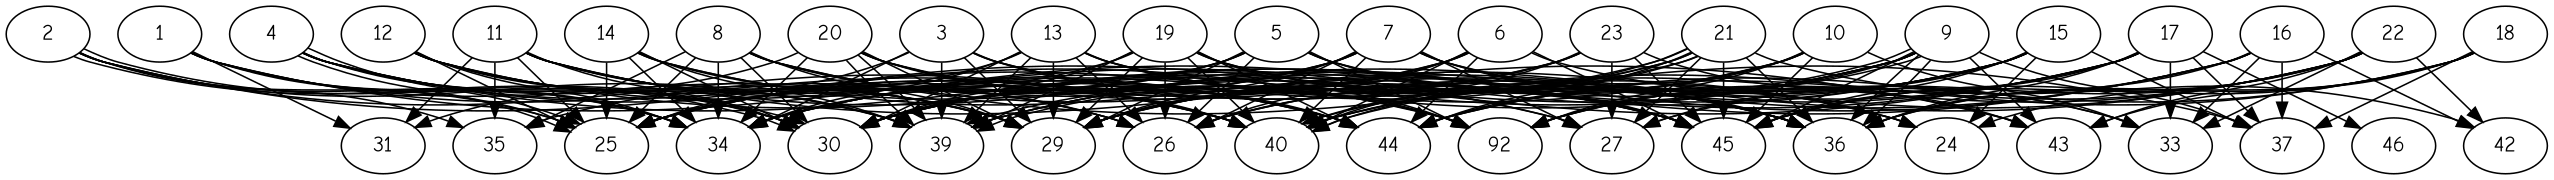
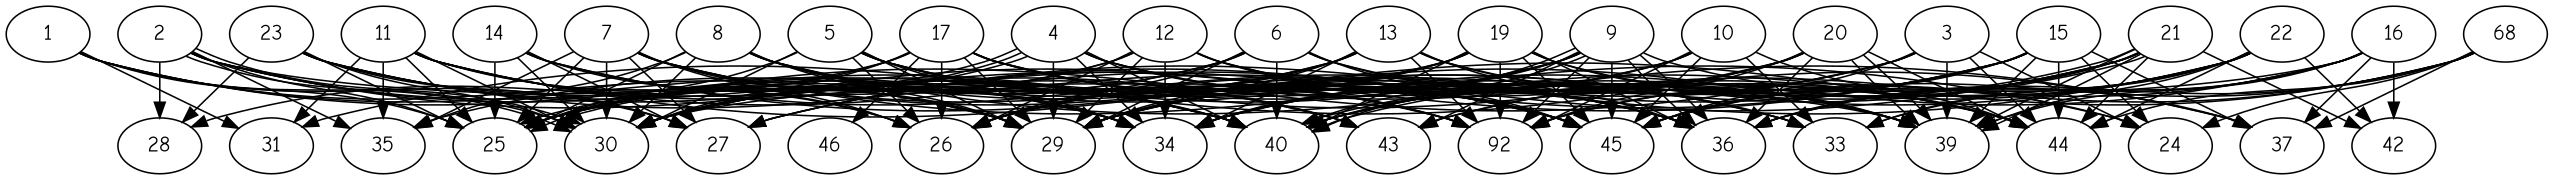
node "18": label "18" -> "68"
edge "19" -> "25": now "19" -> "35"
node "28": added
